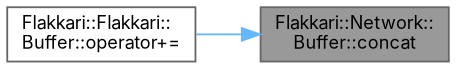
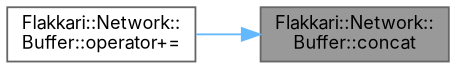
node "Flakkari::Flakkari:: Buffer::operator+=": label "Flakkari::Flakkari:: Buffer::operator+=" -> "Flakkari::Network:: Buffer::operator+="
